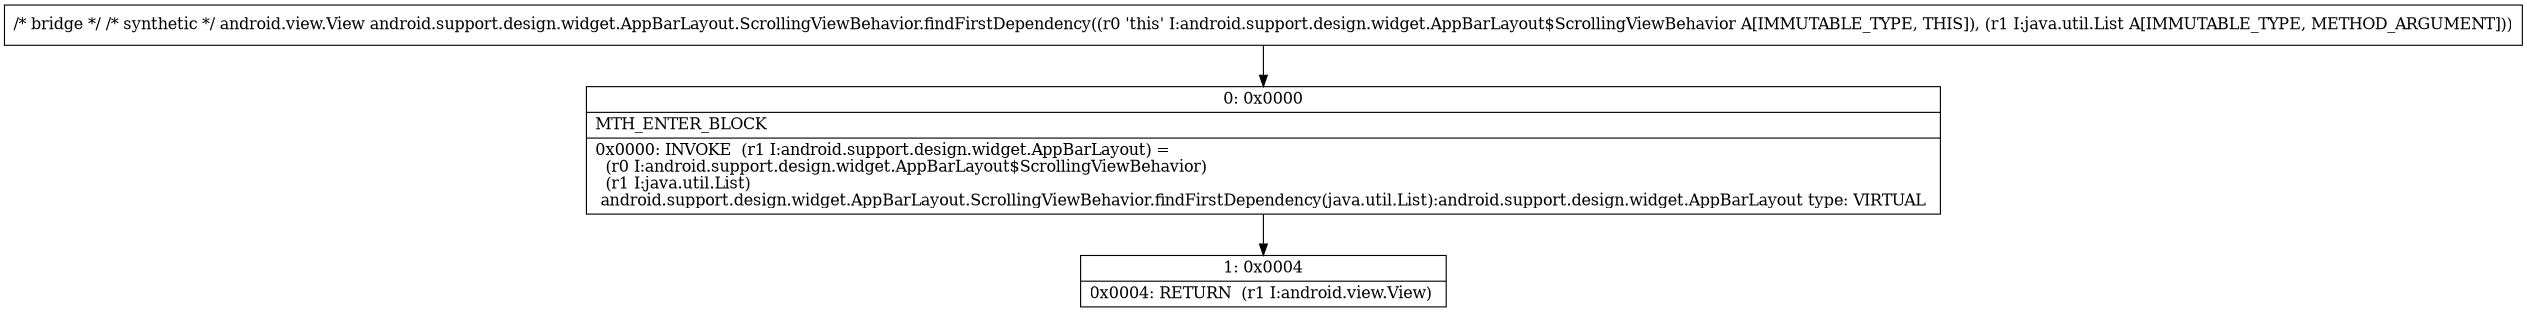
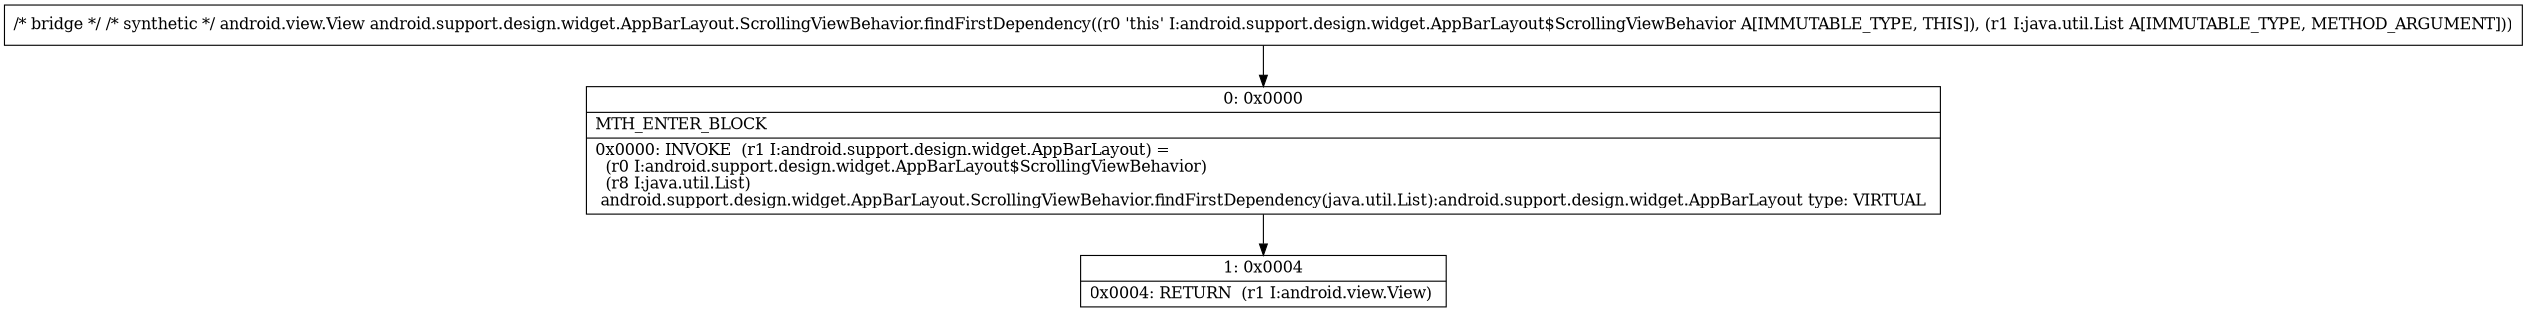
node "0: 0x0000": text "(r1 I:java.util.List)" -> "(r8 I:java.util.List)"
